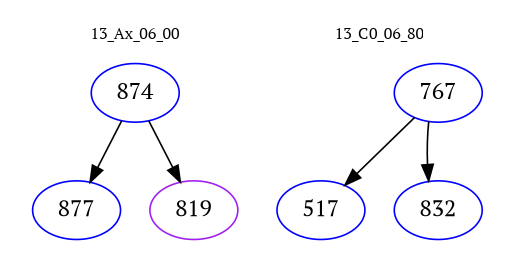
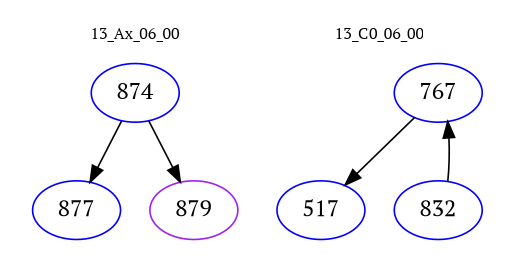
cluster "13_C0_06_80": label "13_C0_06_80" -> "13_C0_06_00"
edge "767" -> "832": reversed
node "819": label "819" -> "879"
